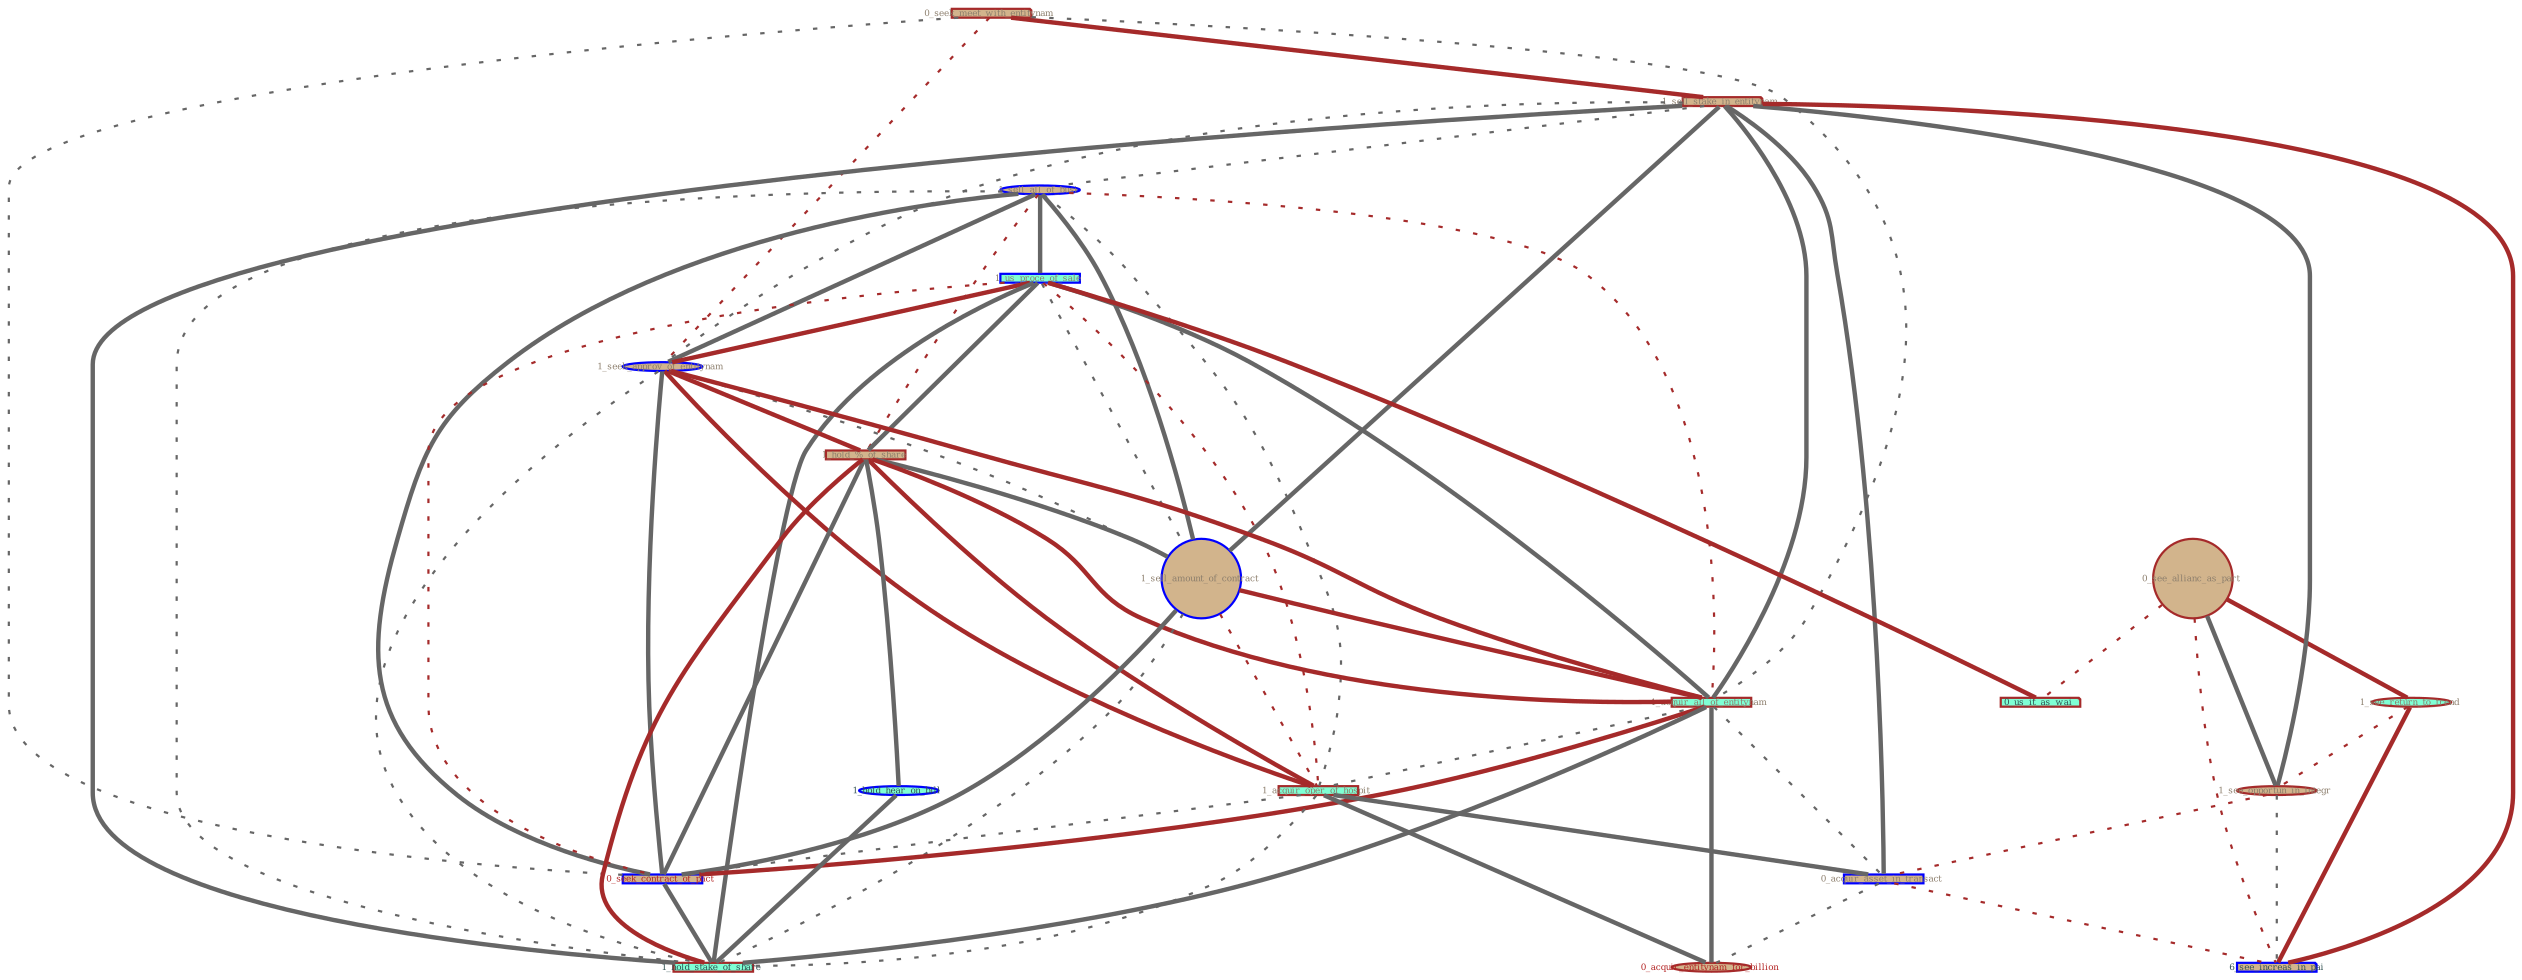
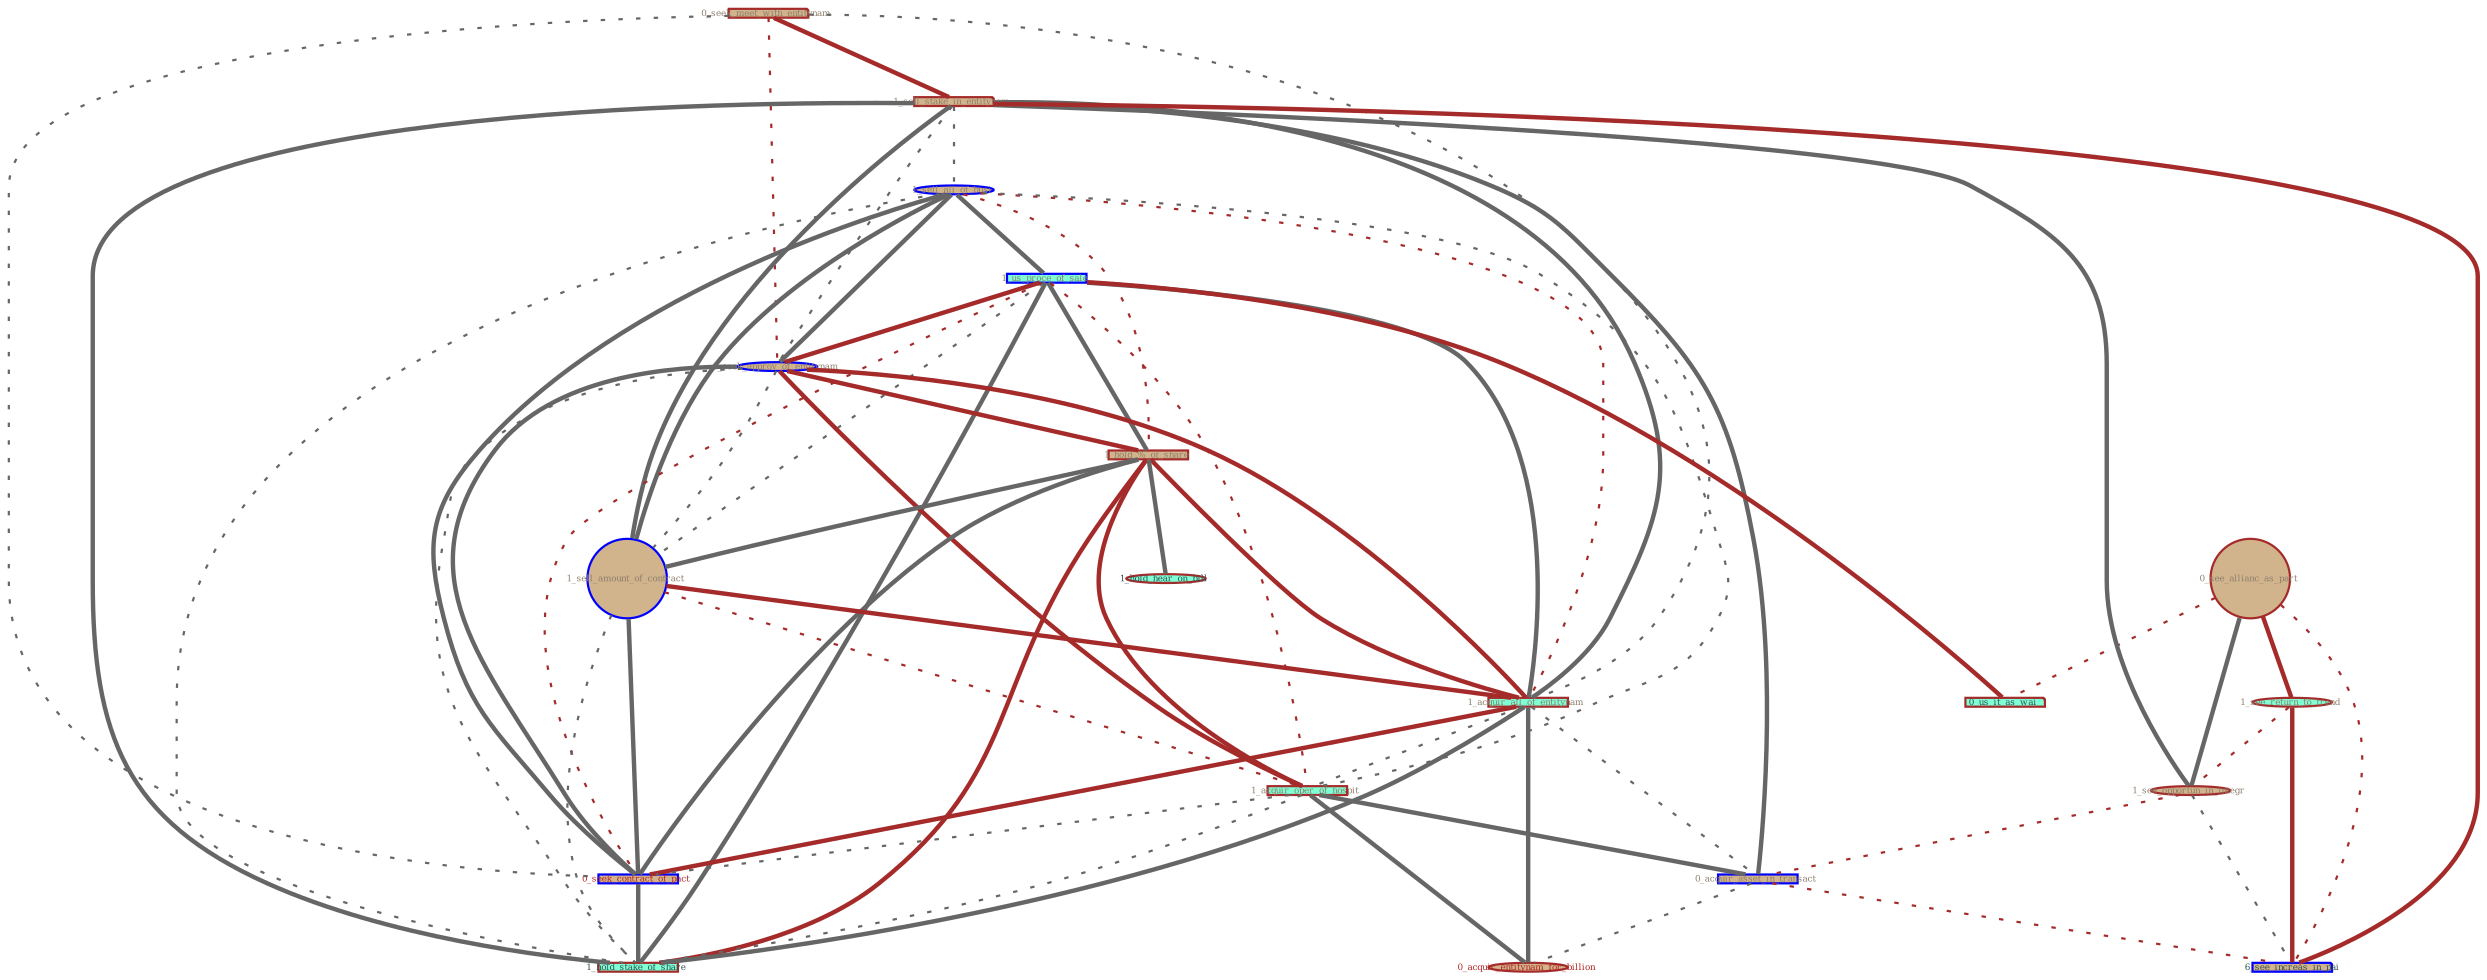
node "1_hold_hear_on_bill": color blue -> brown
edge "1_hold_hear_on_bill" -- "1_hold_stake_of_share": removed
